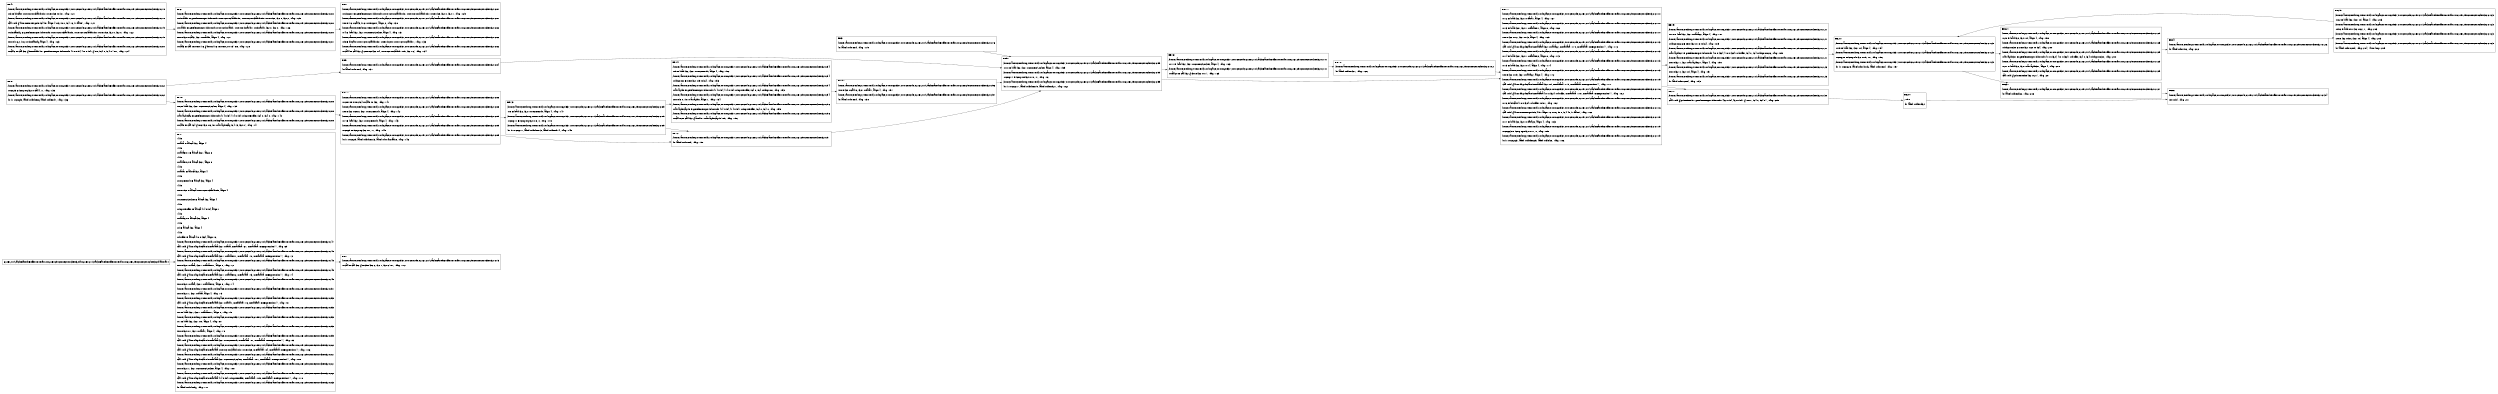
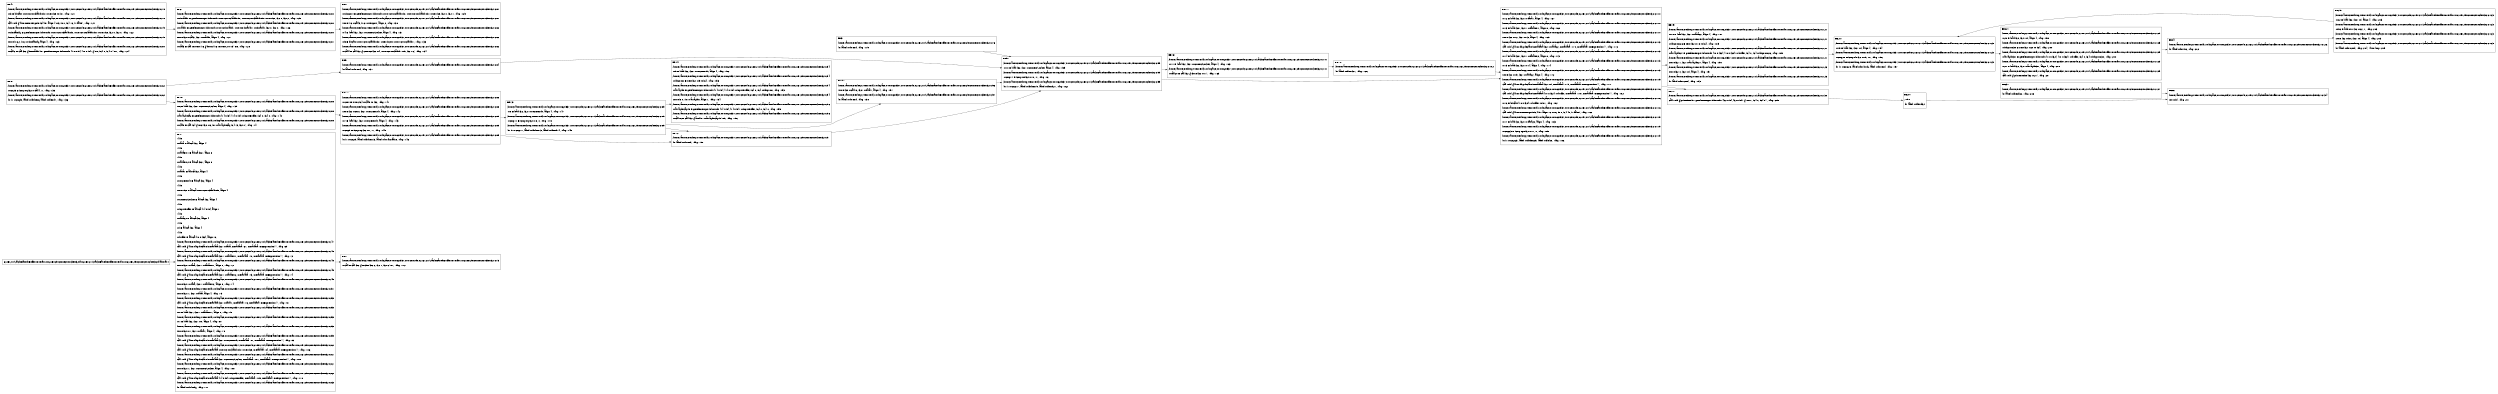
edge "BB21:" -> "BB23:": removed
edge "BB14:" -> "BB15:": now "BB13:" -> "BB15:"
